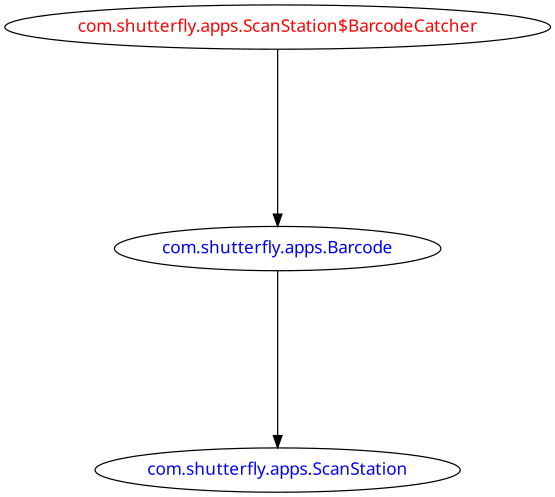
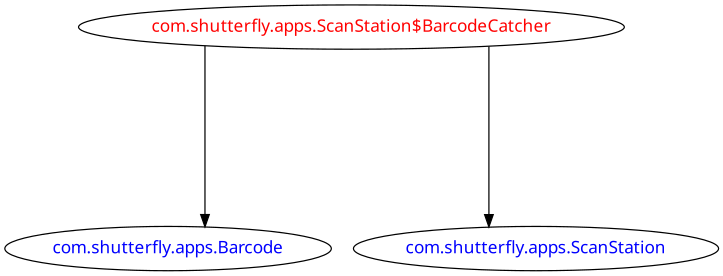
edge "com.shutterfly.apps.Barcode" -> "com.shutterfly.apps.ScanStation": now "com.shutterfly.apps.ScanStation$BarcodeCatcher" -> "com.shutterfly.apps.ScanStation"
